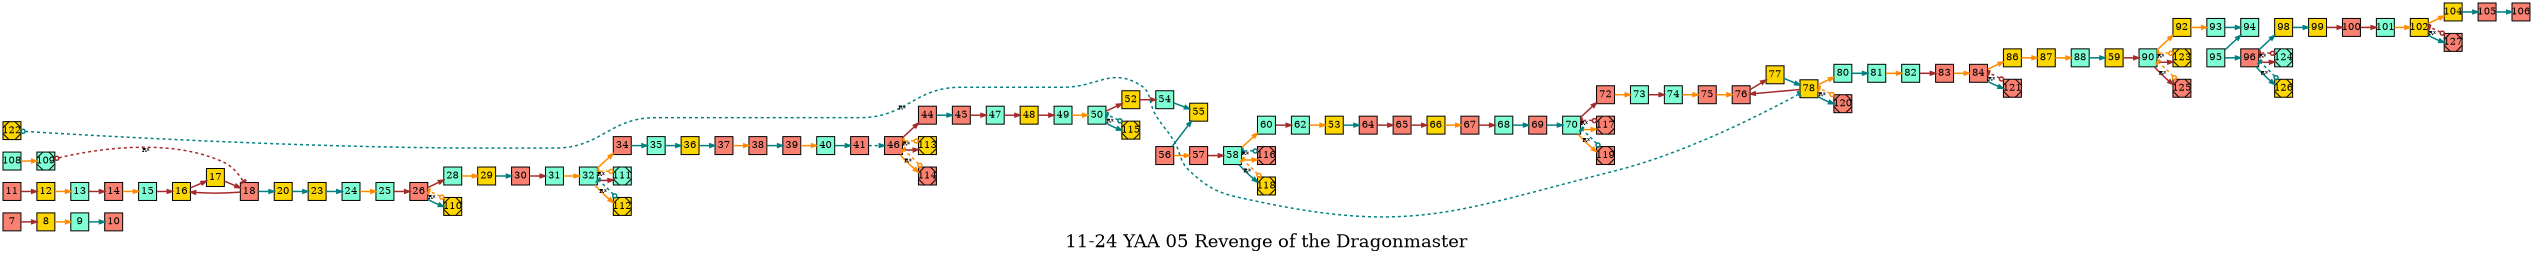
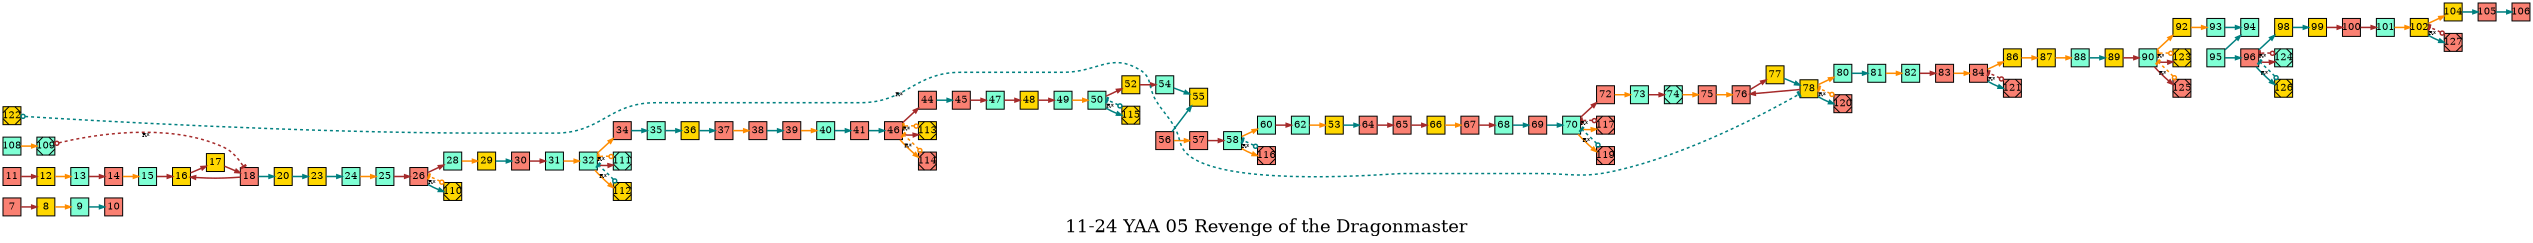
node "59": label "59" -> "89"
node "74": shape box -> Msquare
edge "41" -> "46": style dashed -> solid
node "118": removed
